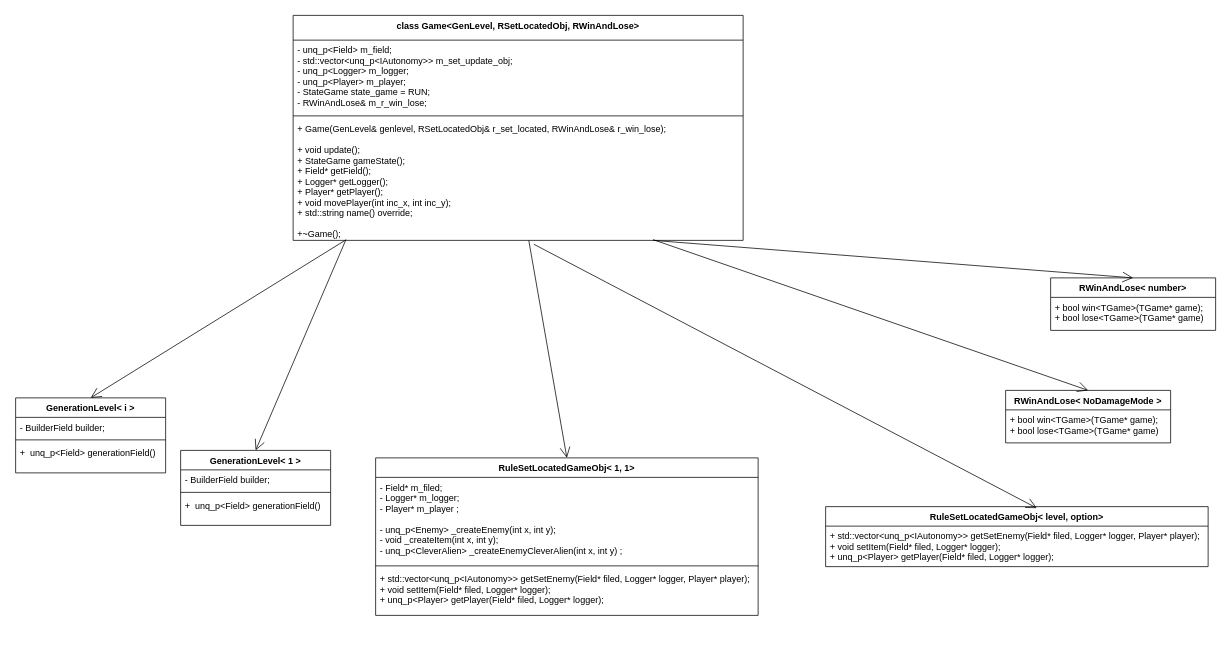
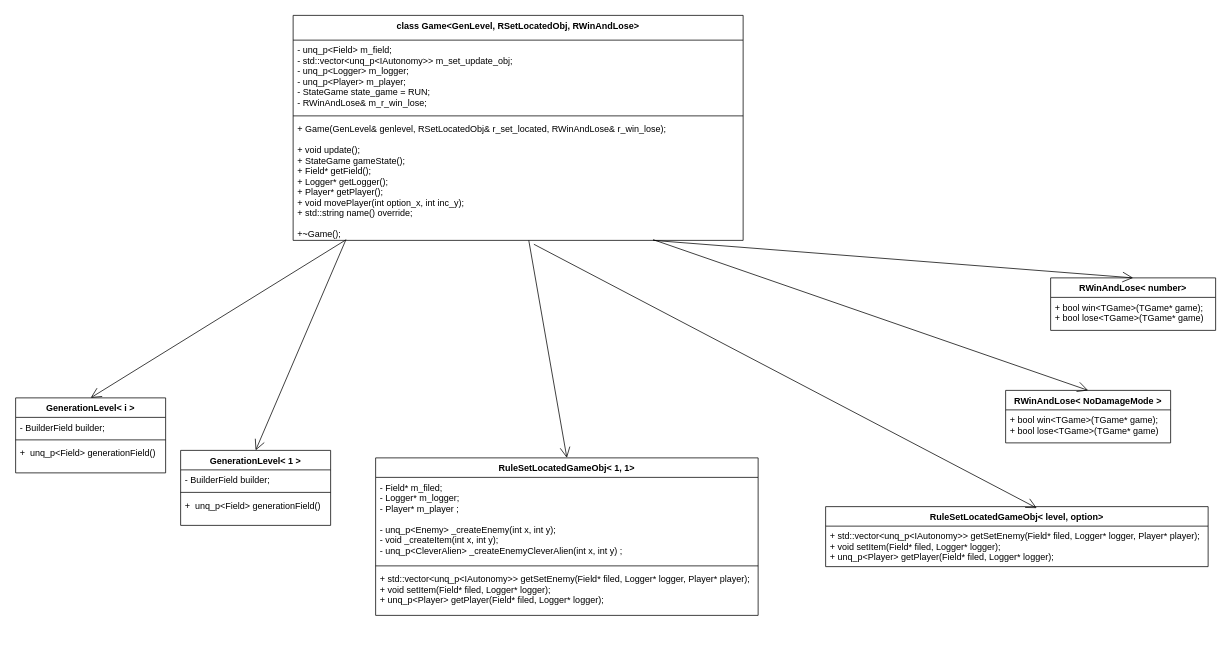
node "+ Game(GenLevel& genlevel, RSetLocatedObj& r_set_located, RWinAndLose& r_win_lose); + void update(); + StateGame gameState(); + Field* getField(); + Logger* getLogger(); + Player* getPlayer(); + void movePlayer(int inc_x, int inc_y); + std::string name() override; +~Game();": label "+ Game(GenLevel& genlevel, RSetLocatedObj& r_set_located, RWinAndLose& r_win_lose); + void update(); + StateGame gameState(); + Field* getField(); + Logger* getLogger(); + Player* getPlayer(); + void movePlayer(int inc_x, int inc_y); + std::string name() override; +~Game();" -> "+ Game(GenLevel& genlevel, RSetLocatedObj& r_set_located, RWinAndLose& r_win_lose); + void update(); + StateGame gameState(); + Field* getField(); + Logger* getLogger(); + Player* getPlayer(); + void movePlayer(int option_x, int inc_y); + std::string name() override; +~Game();"
